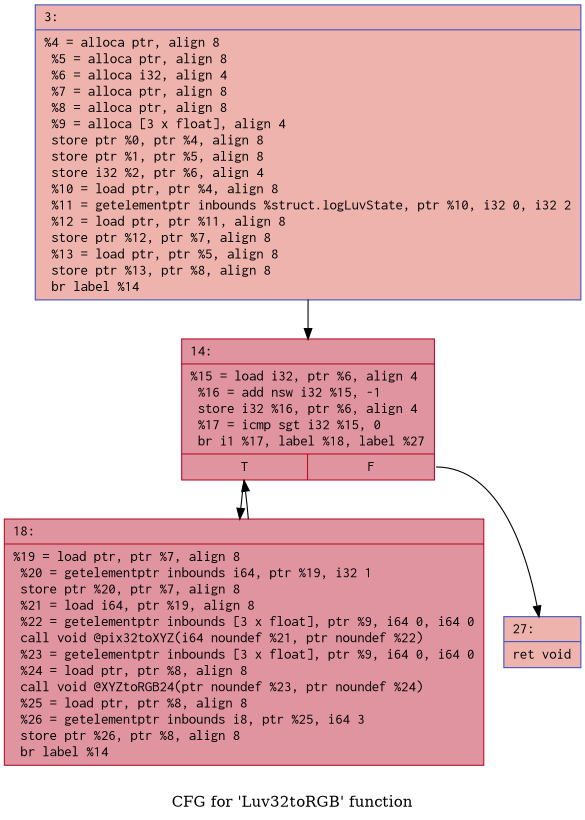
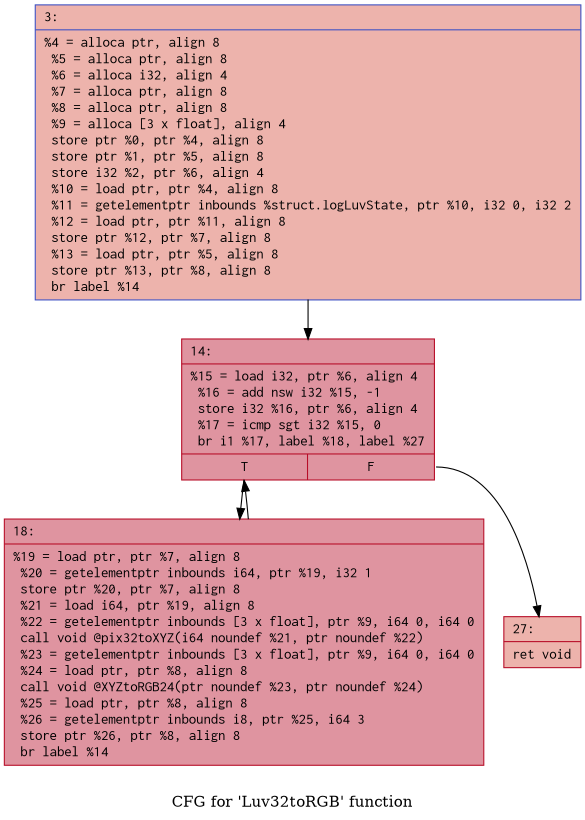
node "27:": color #3d50c3ff -> #b70d28ff
